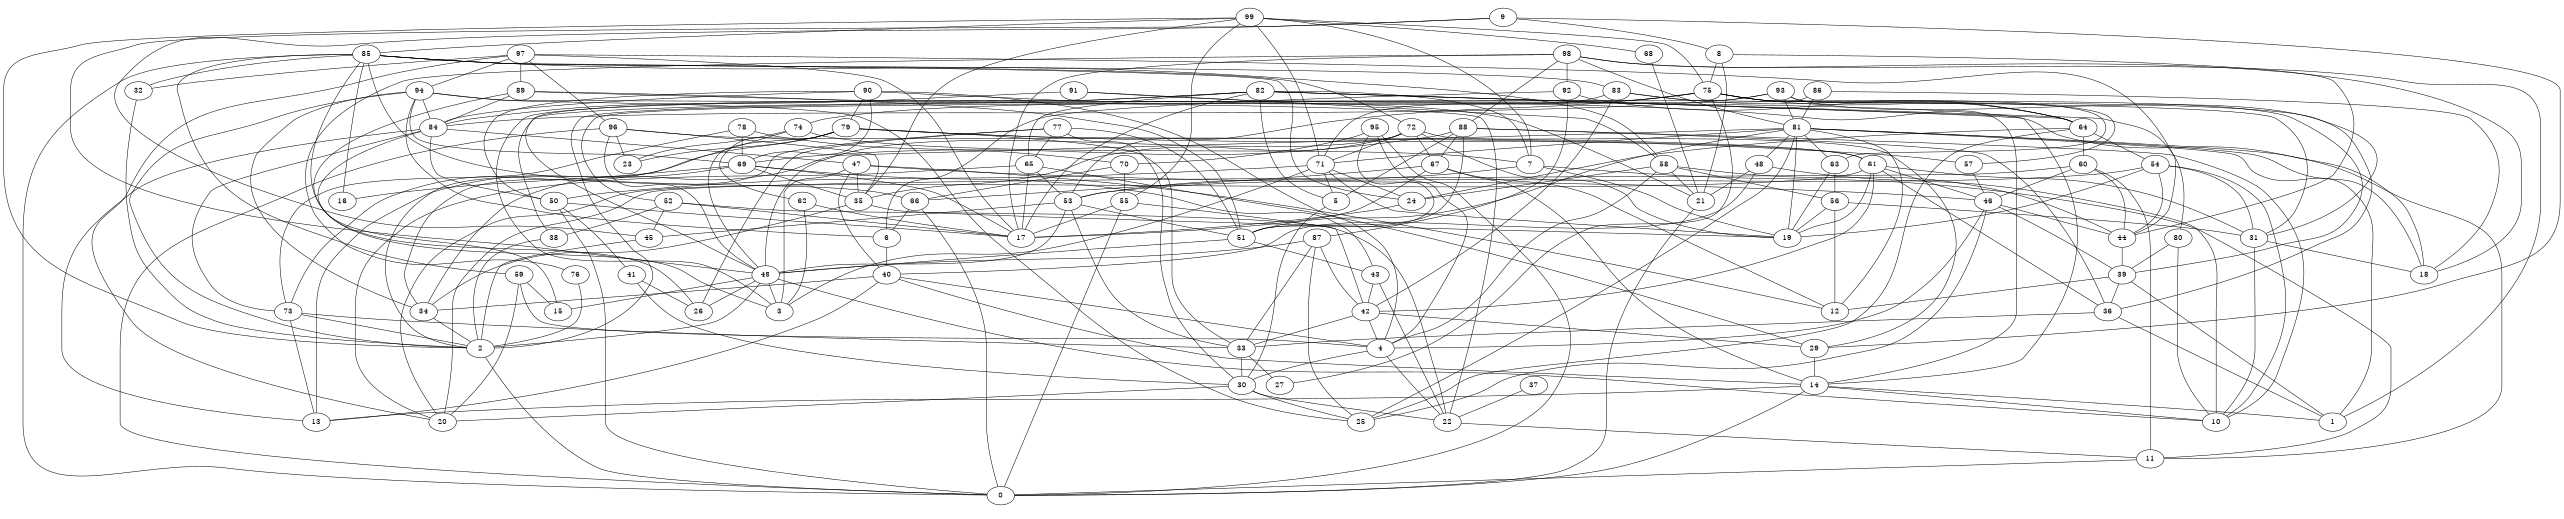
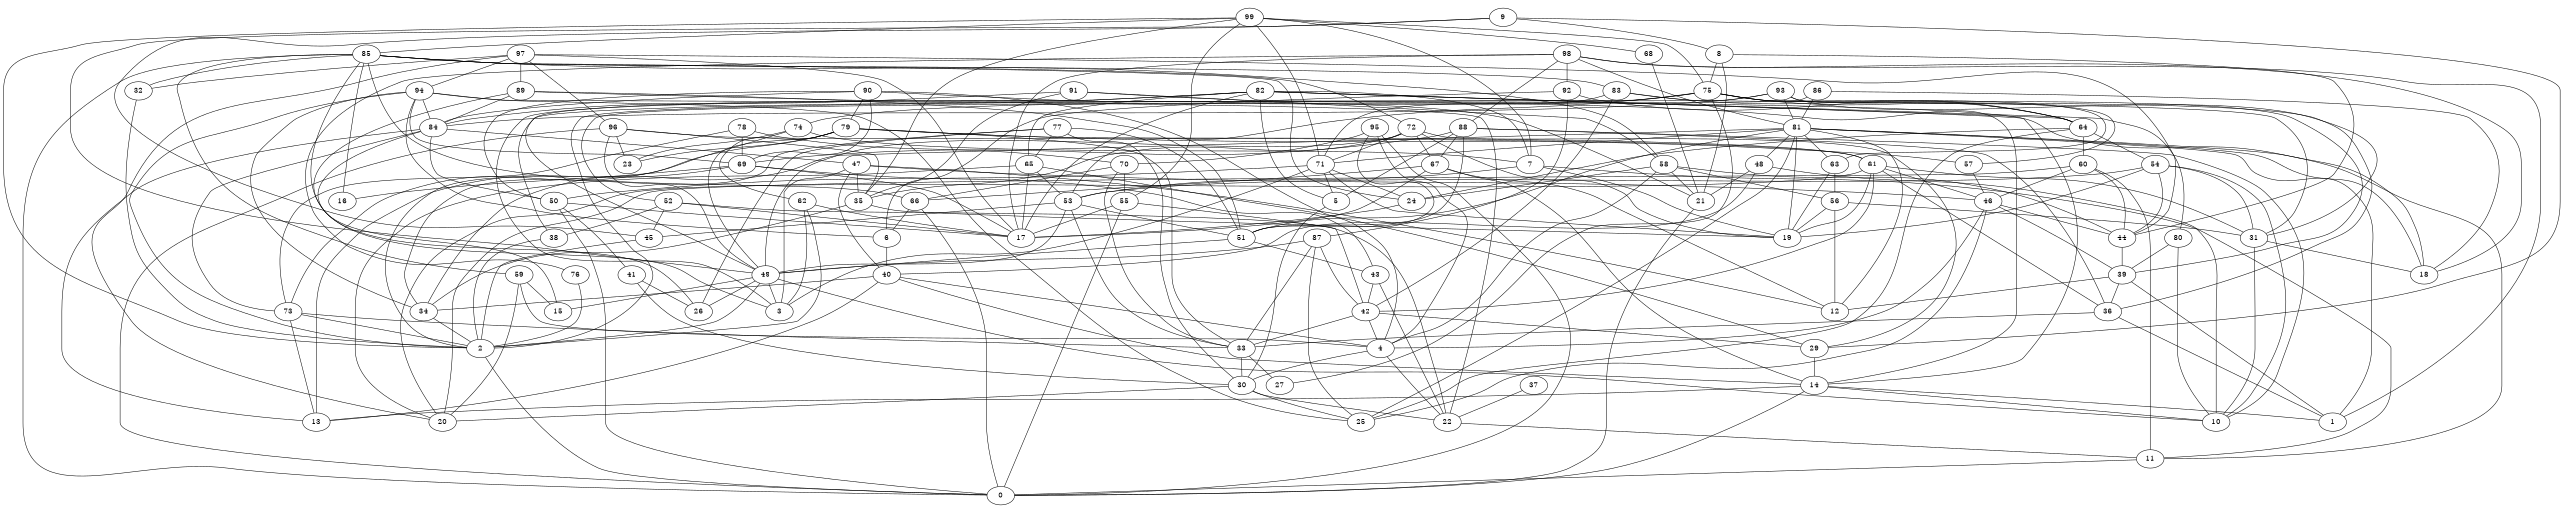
edge "69" -- "35": now "91" -- "35"
edge "70" -- "33": added
edge "62" -- "2": added
